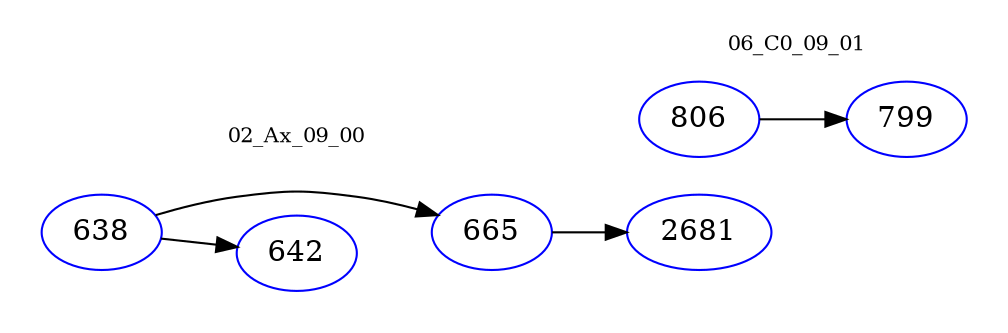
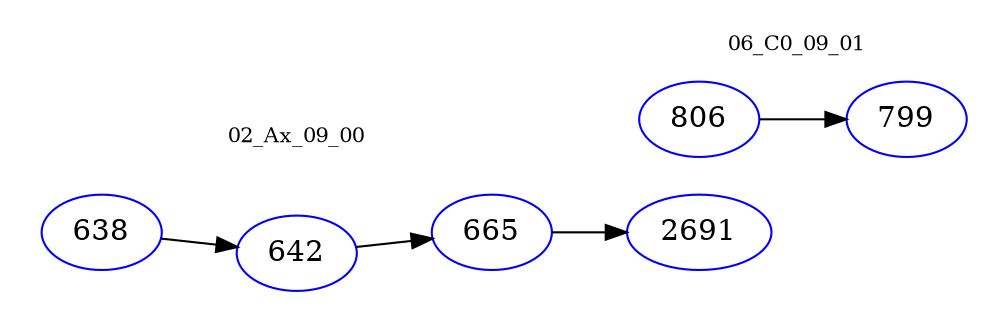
edge "638" -> "665": now "642" -> "665"
node "2681": label "2681" -> "2691"
